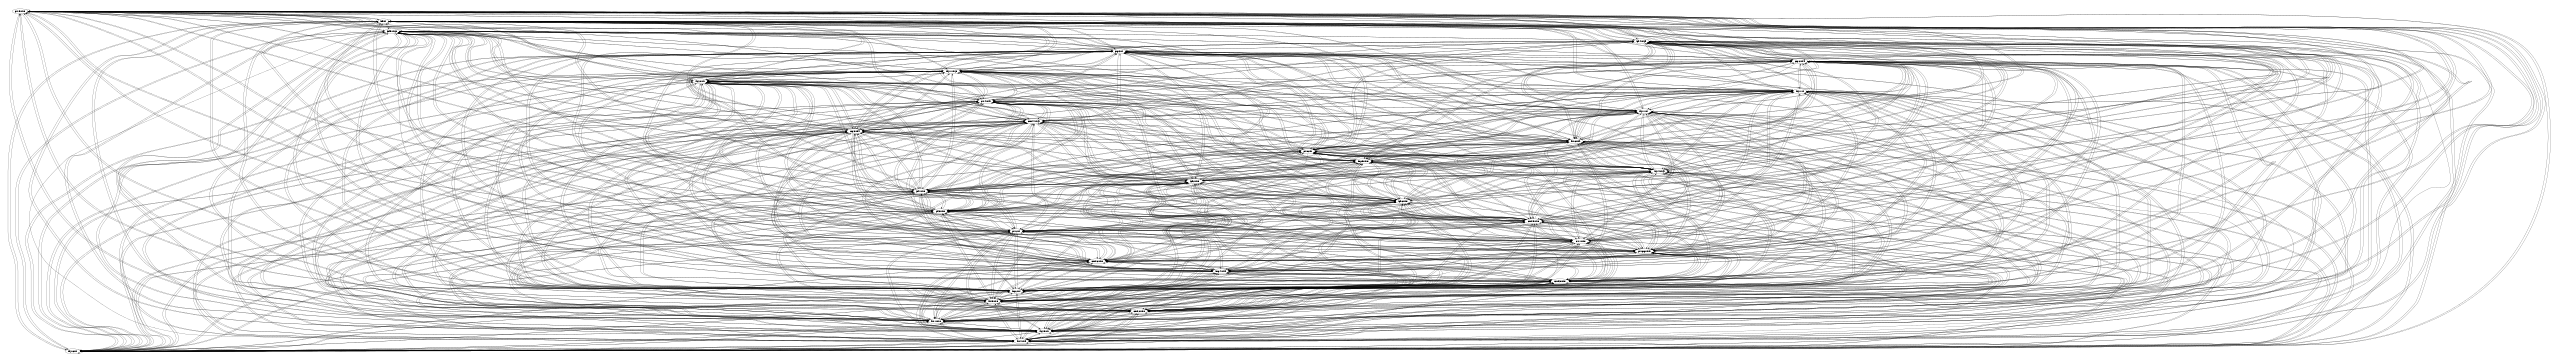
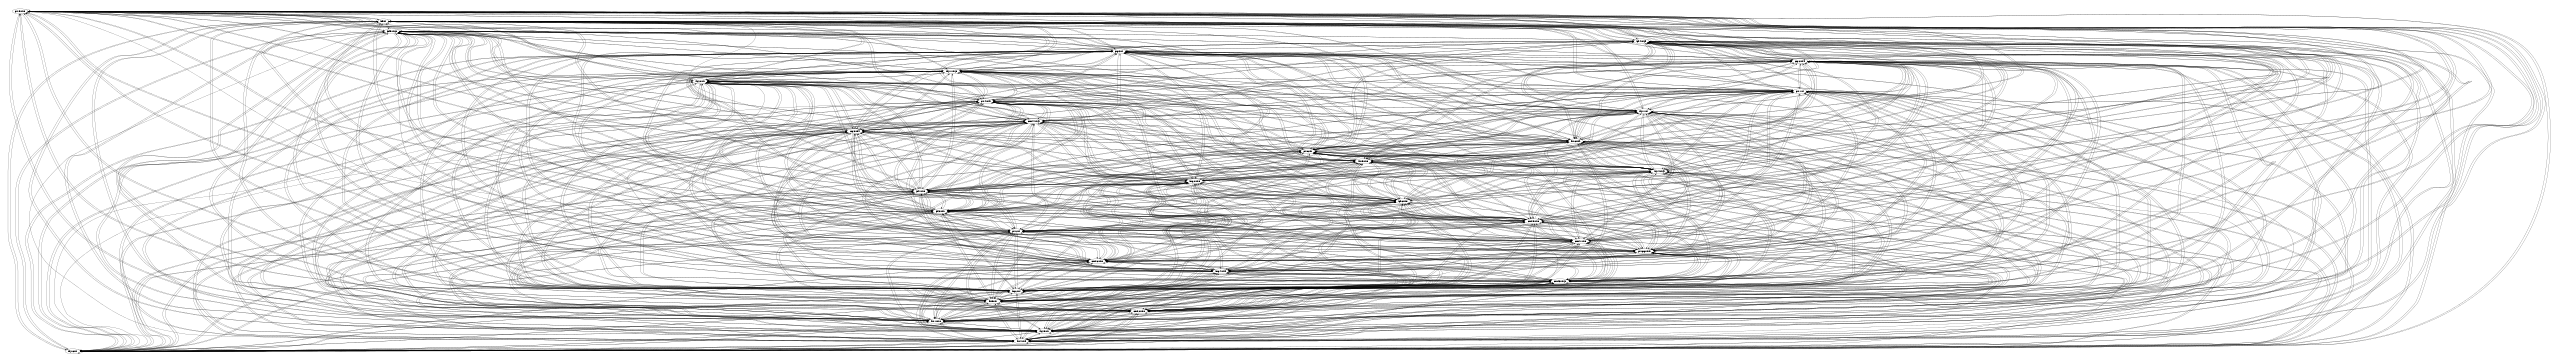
edge "inf-Zir" -> "pcp.3-Zira": removed
edge "sbjv.1-Ziz" -> "pcp.2-Zira": added
node "sbjv.1-Zi": label "sbjv.1-Zi" -> "prs.1-Zi"
edge "pcp.3-Zira" -> "sbjv.1-Zizje": removed
edge "prs.5-Zize" -> "prs.2-Zi": removed
edge "sbjv.6-Ziz" -> "prs.4-Zizɔ̃": removed
node "imp.5-Zize": label "imp.5-Zize" -> "fut.5-Zize"
node "ipf.2-Zize": label "ipf.2-Zize" -> "imp.2-Zize"
node "ipf.3-Zize": label "ipf.3-Zize" -> "ipf.3-Zirɔ"
edge "cond.6-Zire" -> "prs.6-Ziz": added
node "prs.1-Zire": label "prs.1-Zire" -> "cond.1-Zire"
edge "sbjv.6-Ziz" -> "pcp.3-Zira": removed
edge "sbjv.2-Ziz" -> "imp.4-Zizɔ̃": removed
node "cond.3-Zire": label "cond.3-Zire" -> "cond.3-Zizjɔ"
edge "fut.4-Zirɔ̃" -> "ipf.4-Zizjɔ̃": added
node "fut.5-Zire": label "fut.5-Zire" -> "fut.5-Ziz"
edge "prs.pcp-Zizɑ̃" -> "sbjv.6-Ziz": removed
